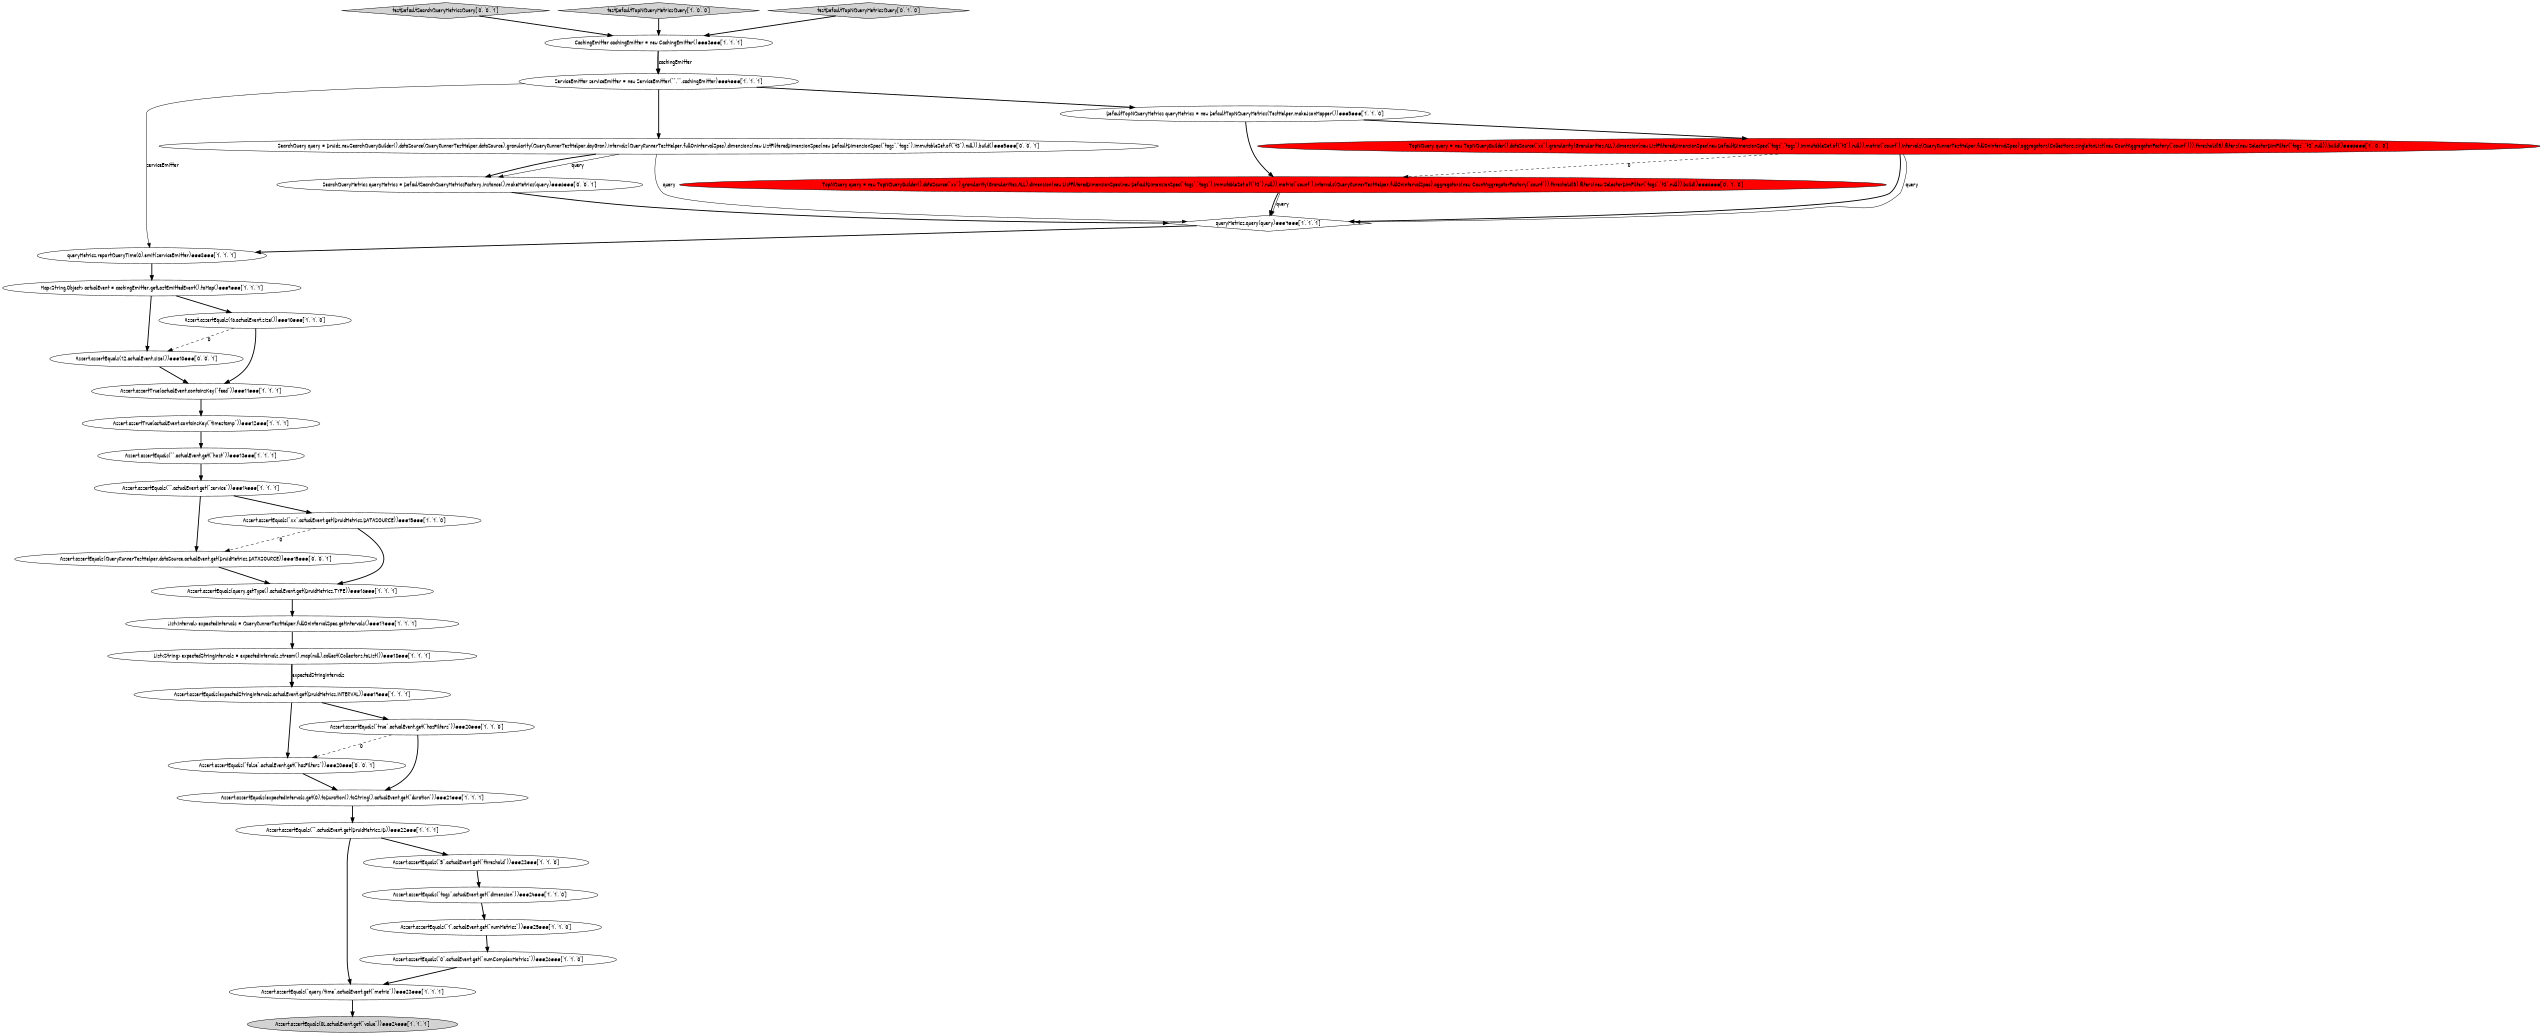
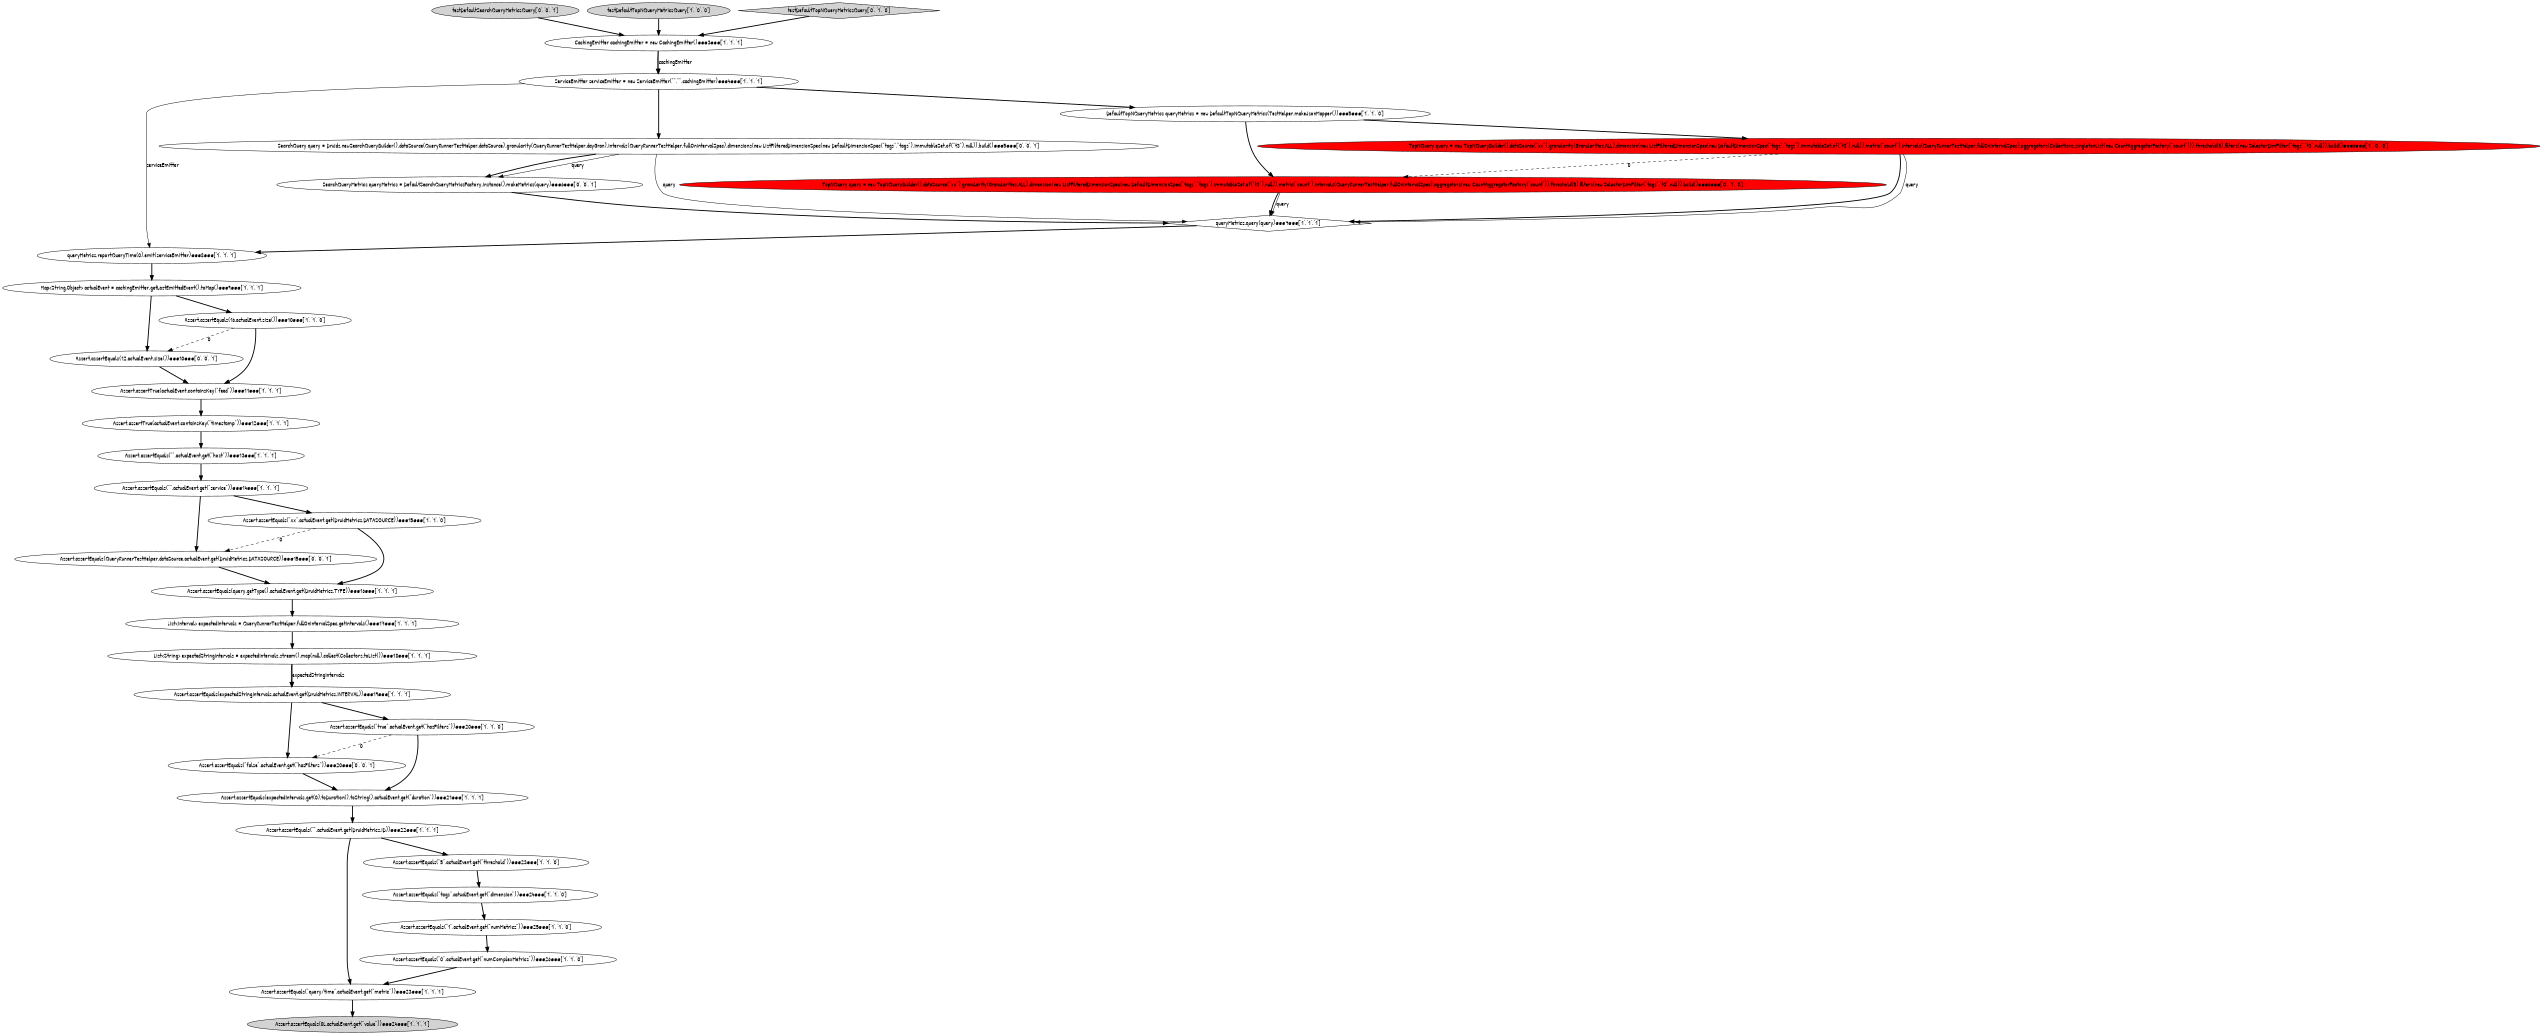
node "testDefaultSearchQueryMetricsQuery['0', '0', '1']": shape diamond -> ellipse
node "testDefaultTopNQueryMetricsQuery['1', '0', '0']": shape diamond -> ellipse
